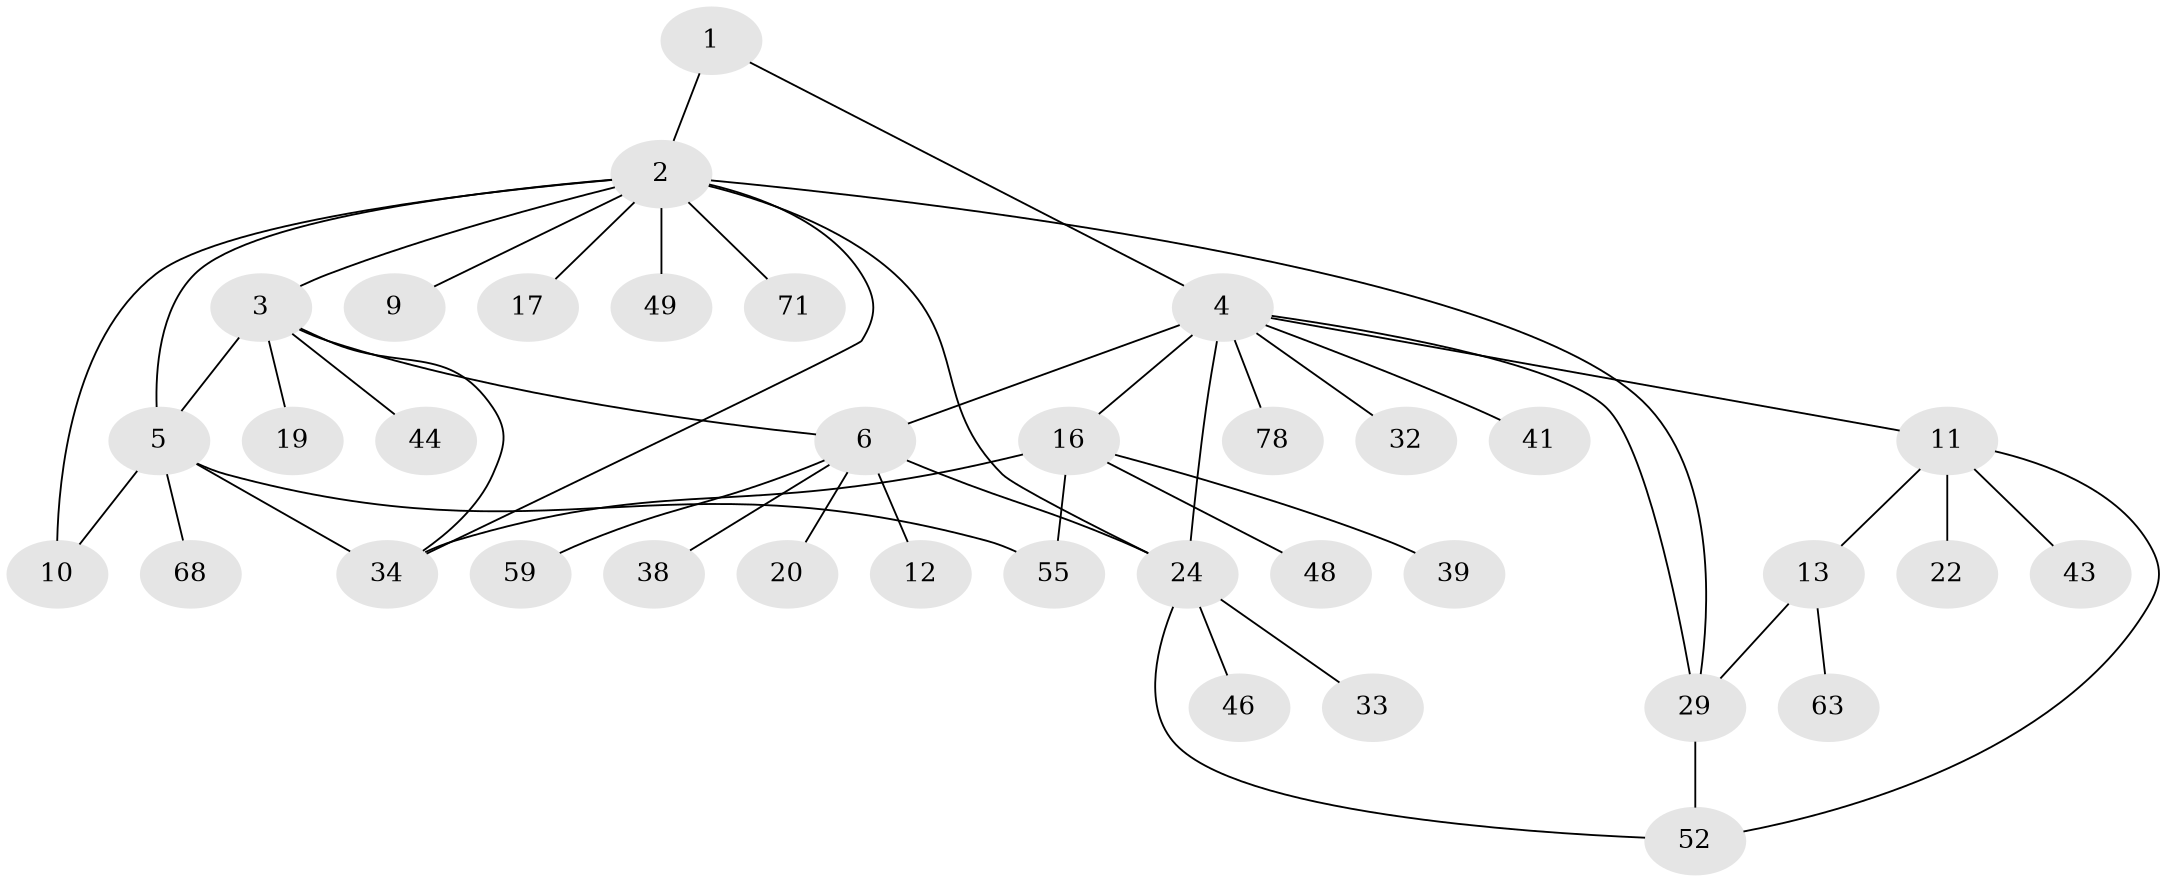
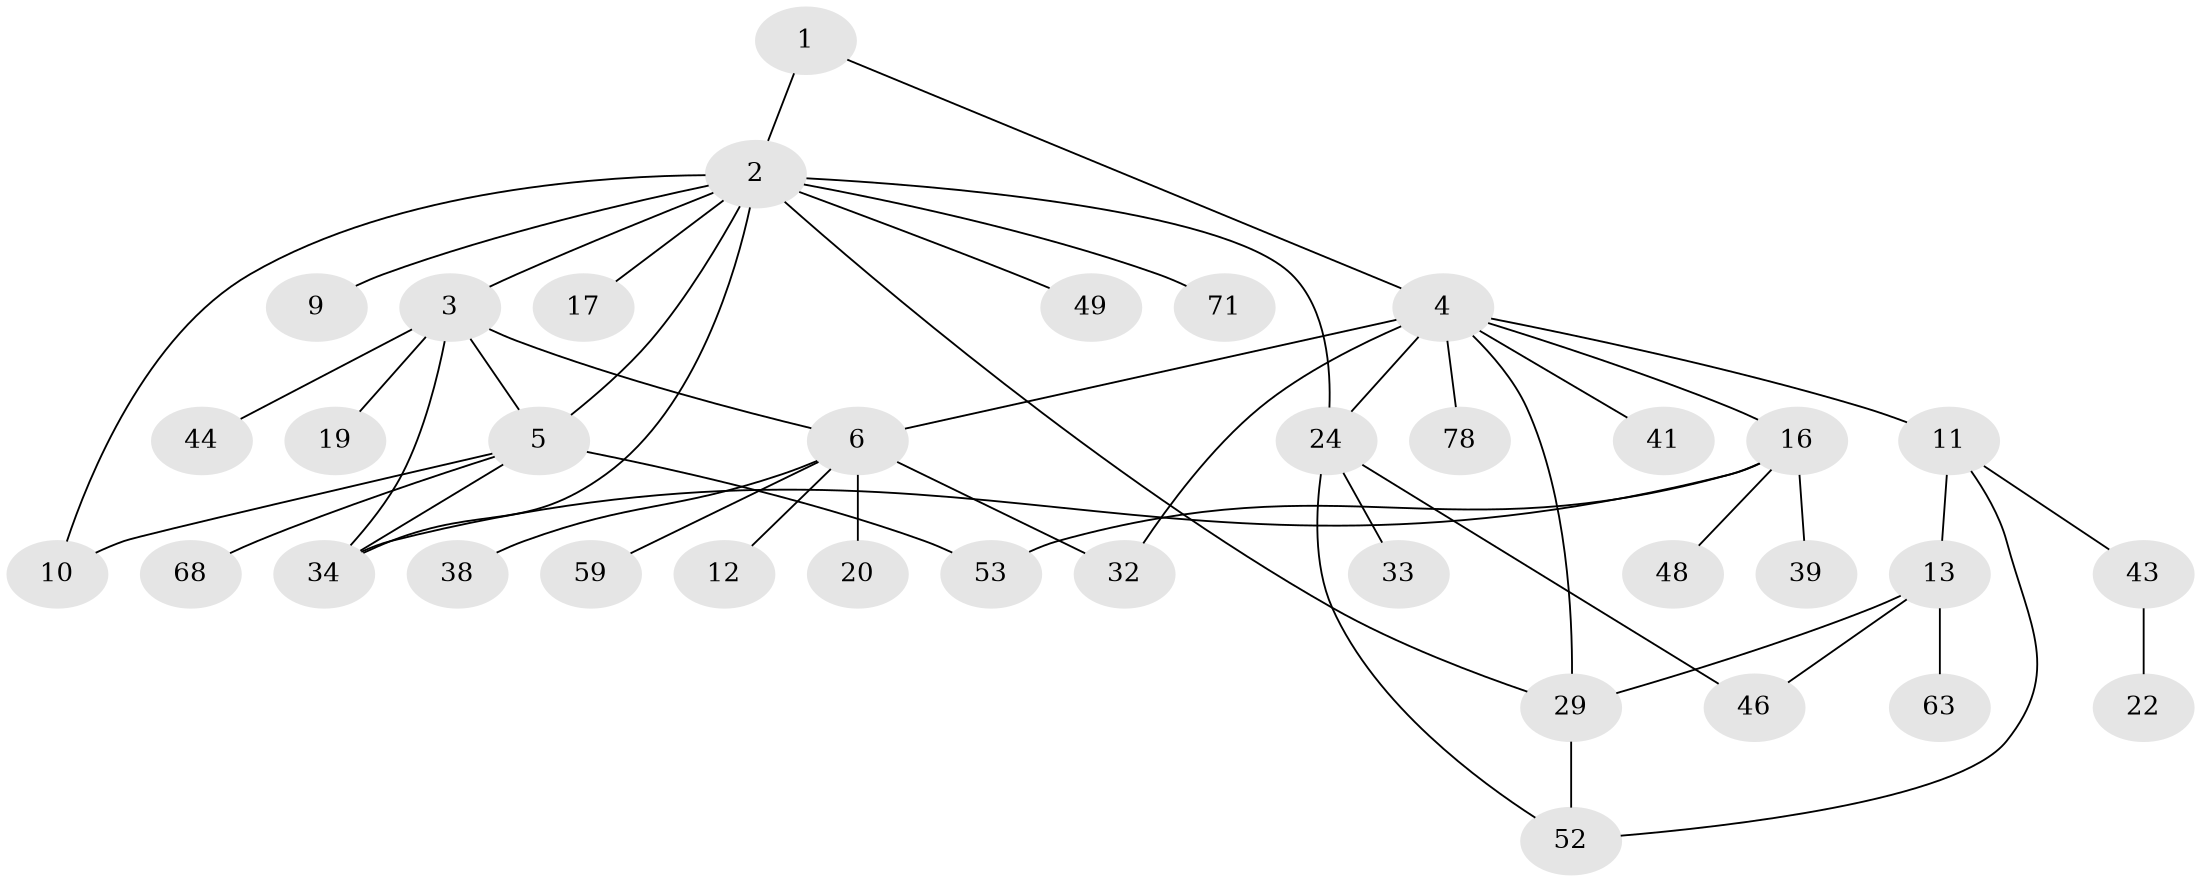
edge "6" -- "24": now "6" -- "32"
edge "11" -- "22": now "43" -- "22"
node "55": label "55" -> "53"
edge "13" -- "46": added
